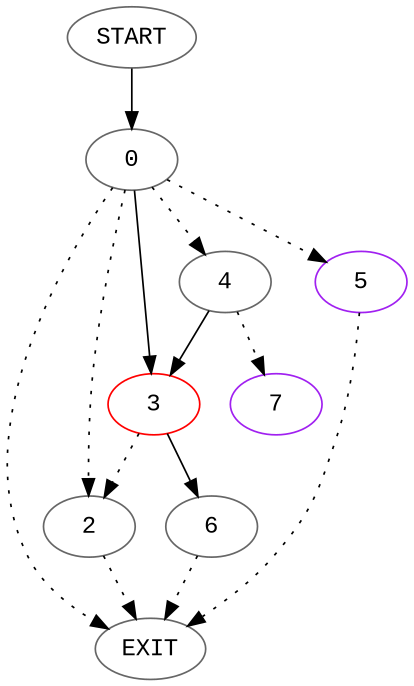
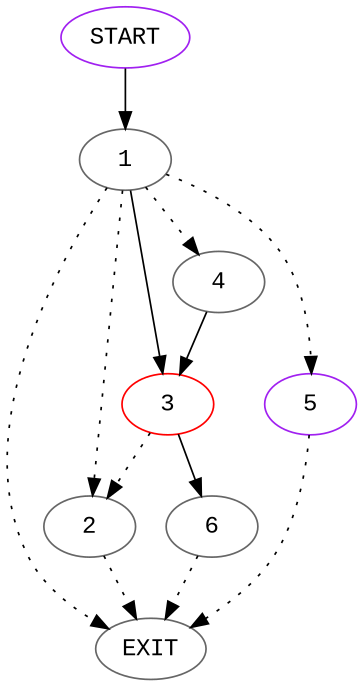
node "START": color gray40 -> purple
node "0": label "0" -> "1"
node "7": removed
